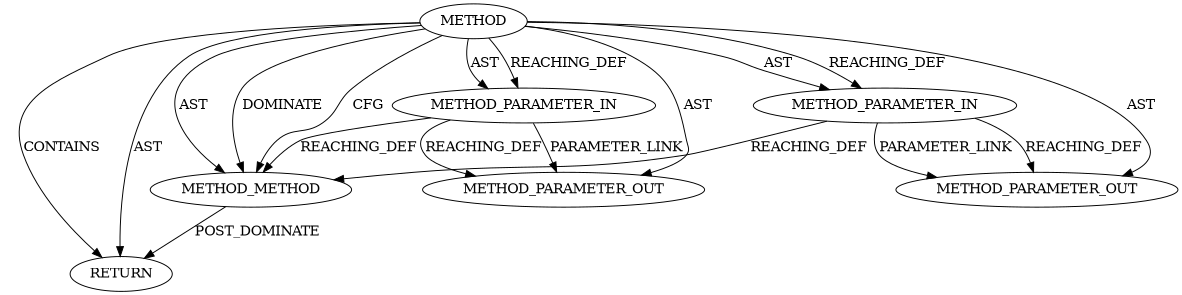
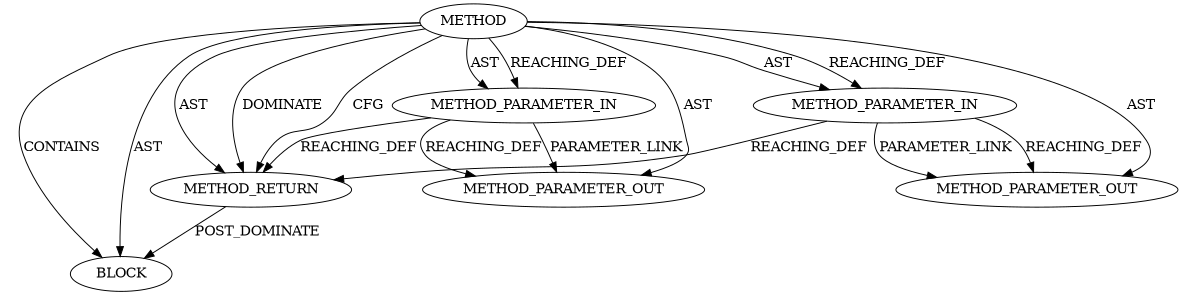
node "METHOD_METHOD": label "METHOD_METHOD" -> "METHOD_RETURN"
node "RETURN": label "RETURN" -> "BLOCK"
